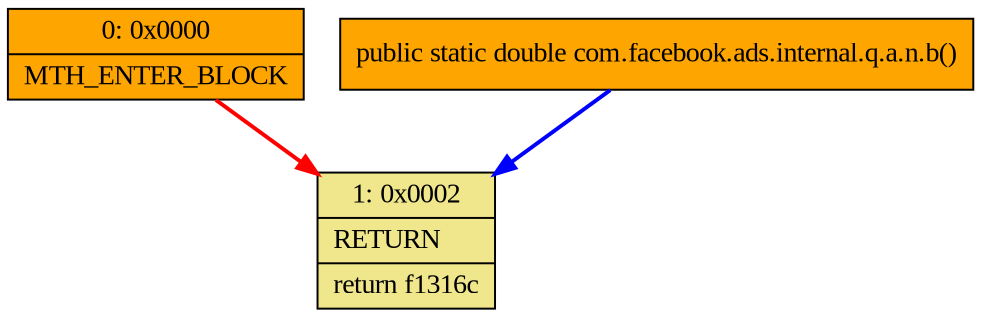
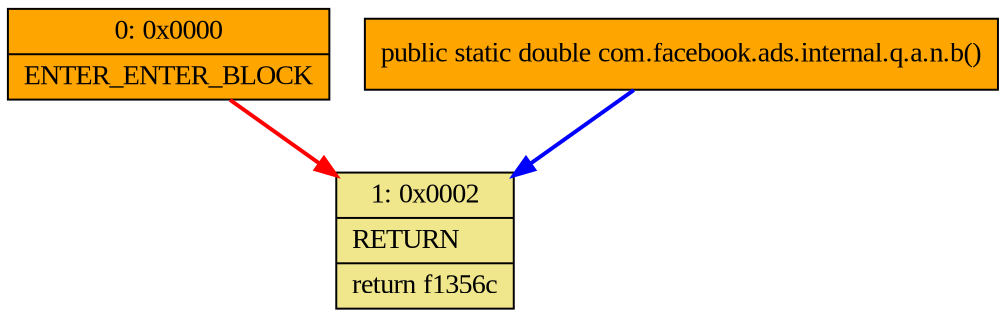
node "0: 0x0000": text "MTH_ENTER_BLOCK" -> "ENTER_ENTER_BLOCK"
node "1: 0x0002": text "return f1316c" -> "return f1356c"
